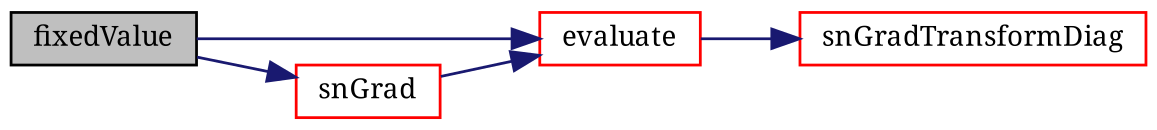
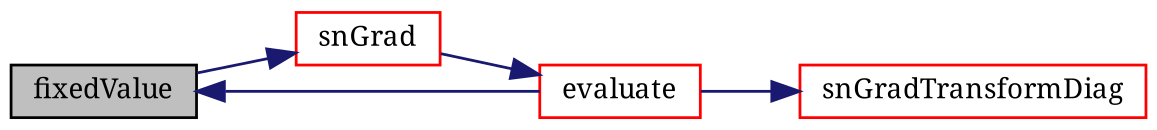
edge "fixedValue" -> "evaluate": reversed
